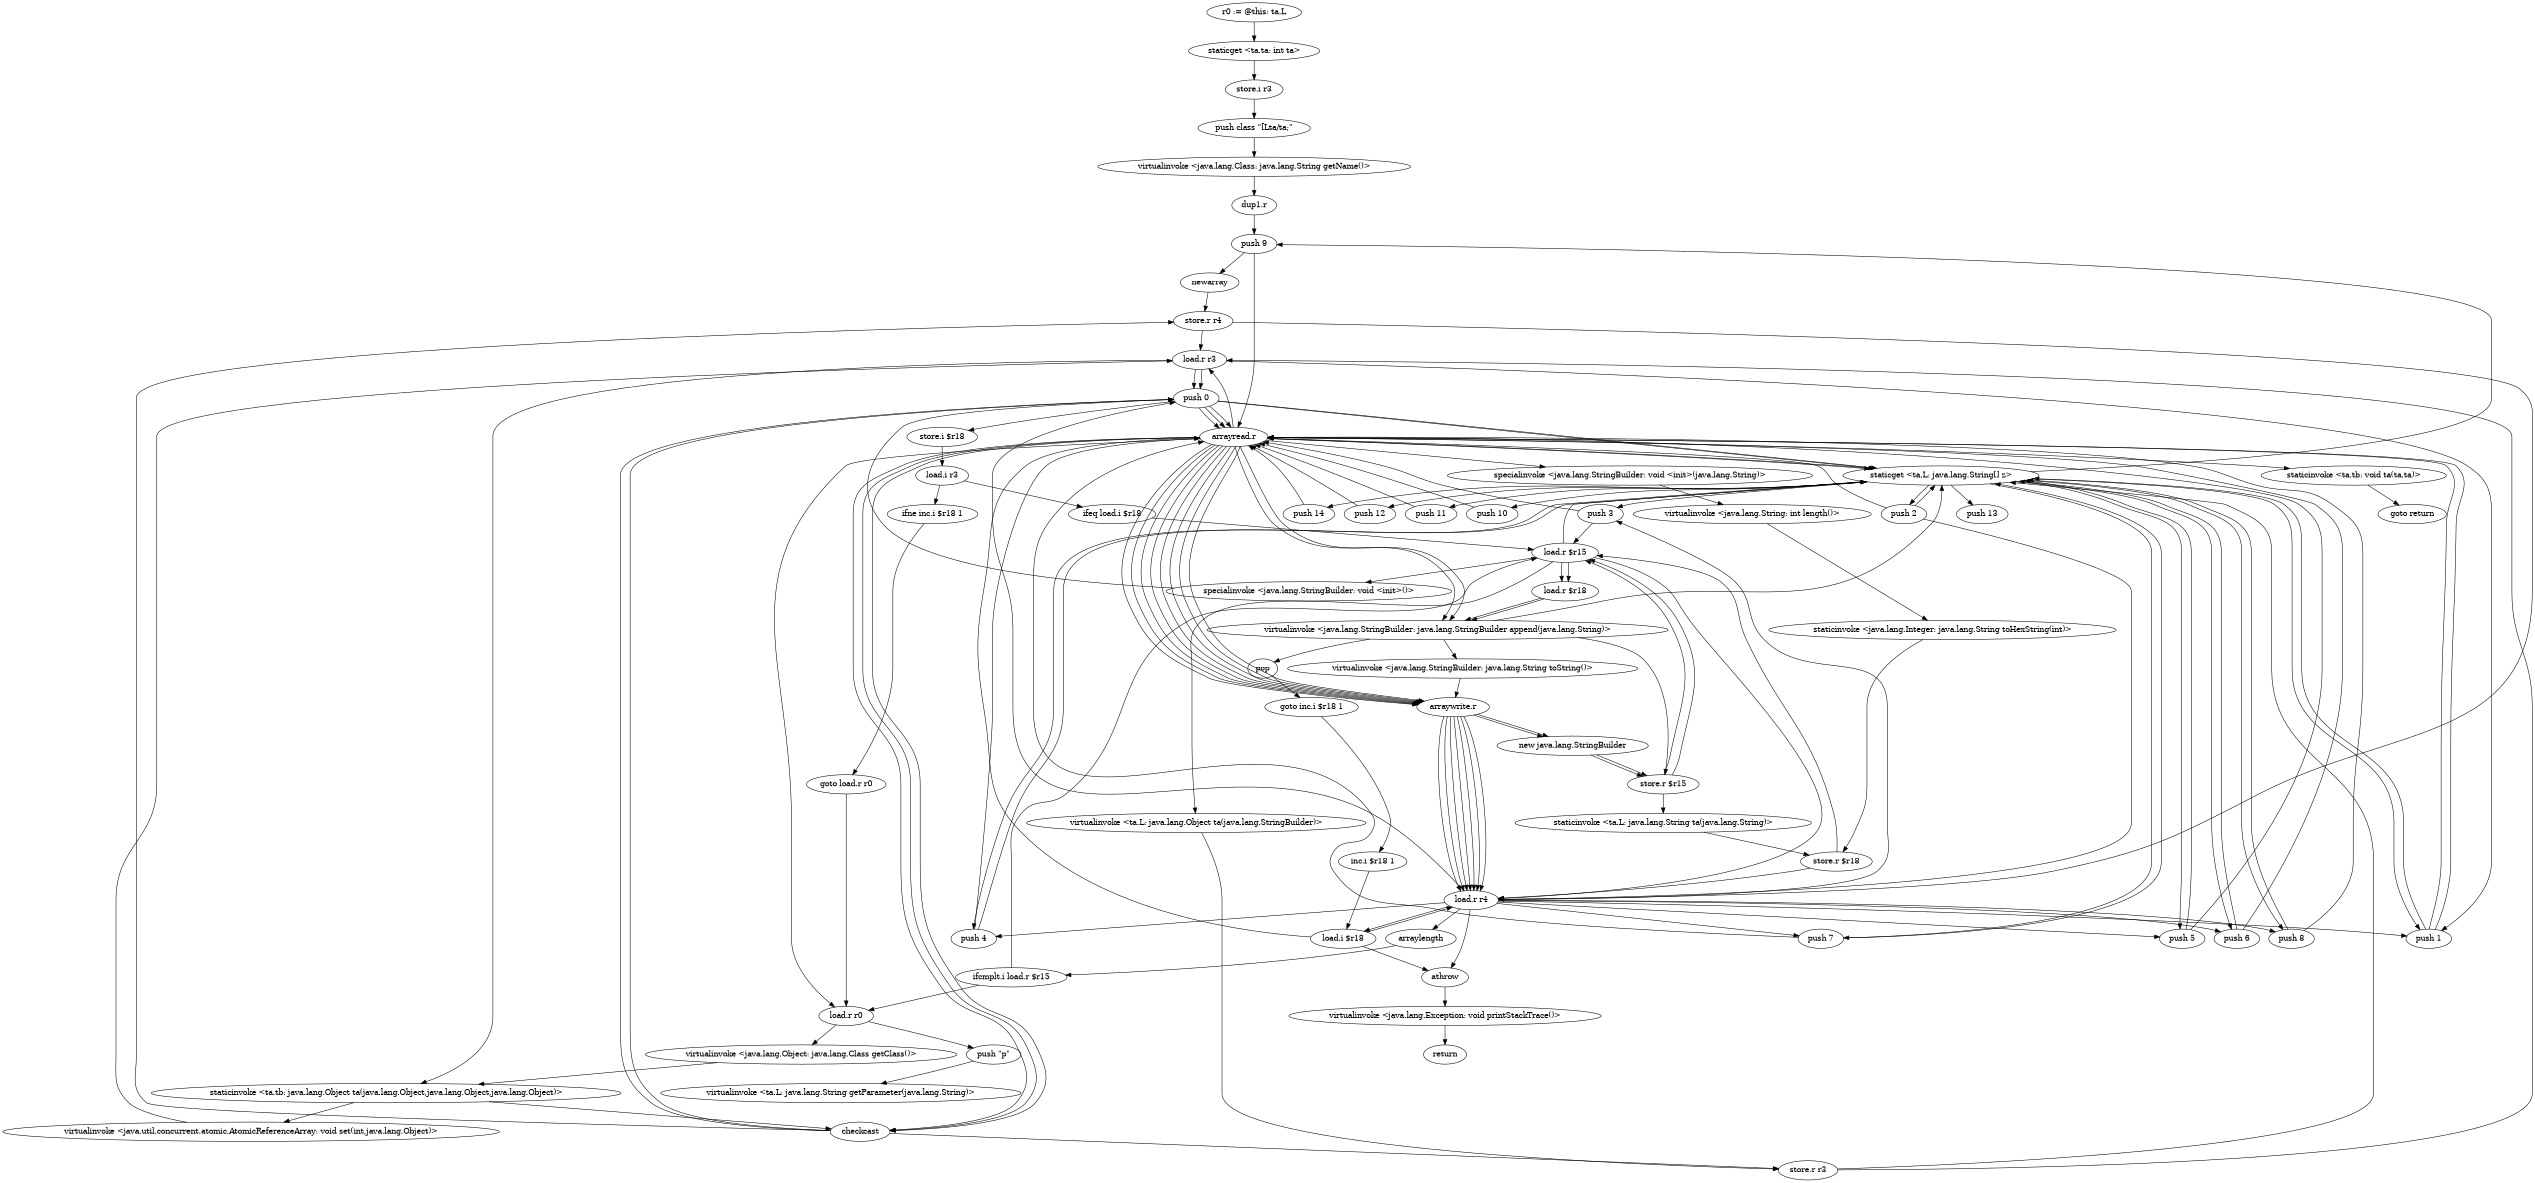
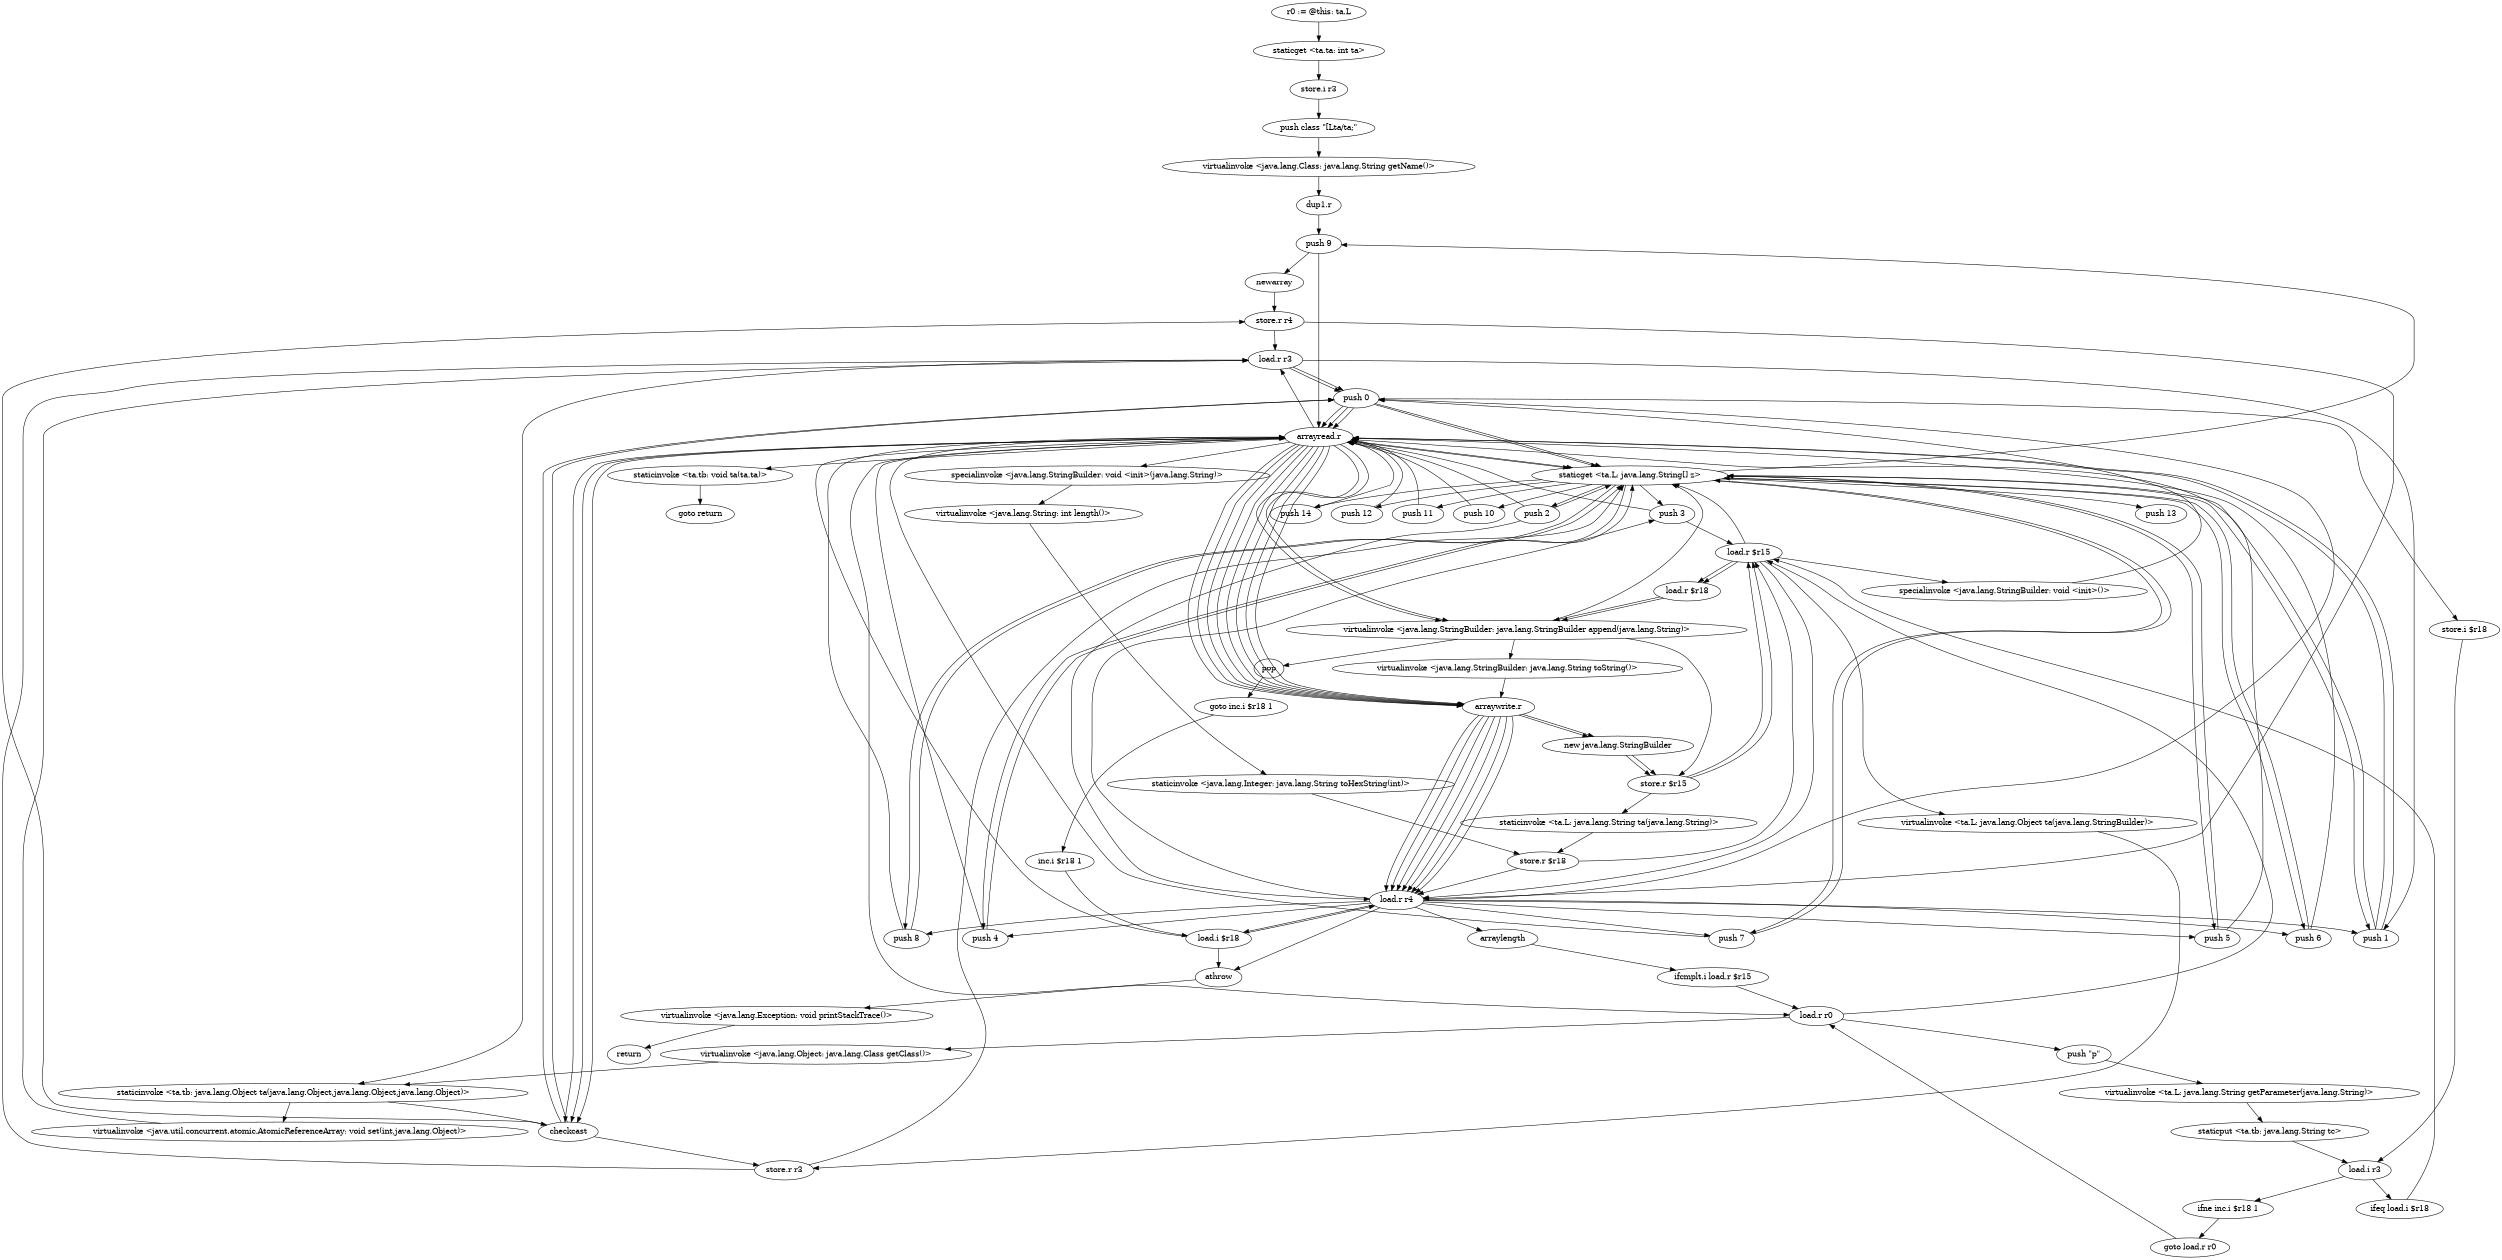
edge "ifcmplt.i load.r $r15" -> "load.r $r15": now "load.r r0" -> "load.r $r15"
node "staticput <ta.tb: java.lang.String tc>": added
